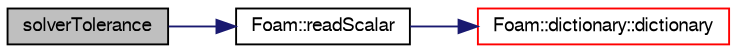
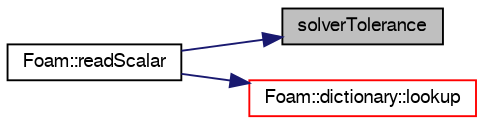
edge "solverTolerance" -> "Foam::readScalar": reversed
node "Foam::dictionary::dictionary": label "Foam::dictionary::dictionary" -> "Foam::dictionary::lookup"
